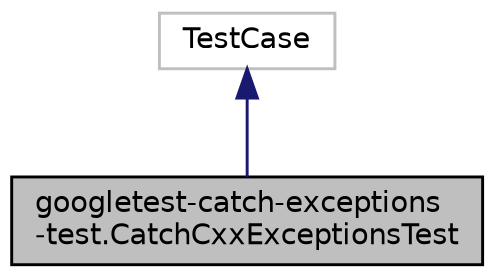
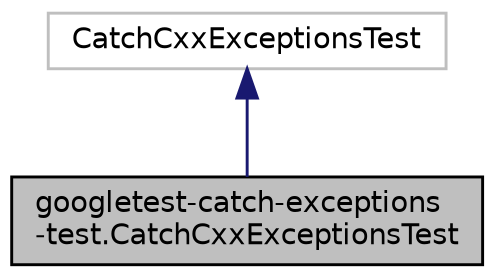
node "TestCase": label "TestCase" -> "CatchCxxExceptionsTest"
